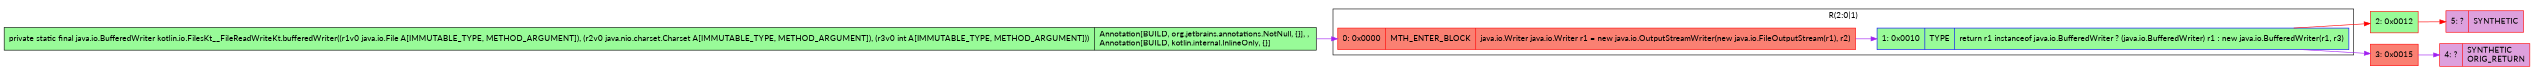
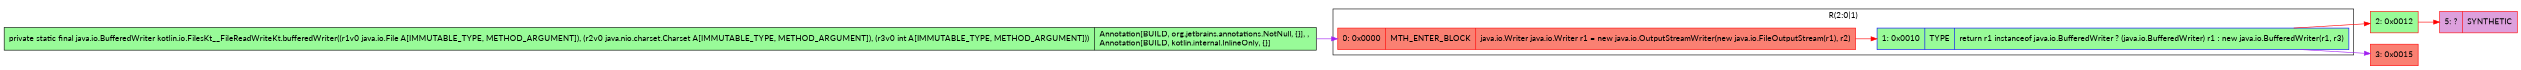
edge "0: 0x0000" -> "1: 0x0010": color purple -> red
node "4: ?": removed
